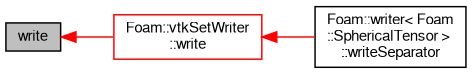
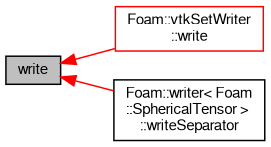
edge "Foam::writer< Foam ::SphericalTensor > ::writeSeparator" -> "Foam::vtkSetWriter ::write": now "Foam::writer< Foam ::SphericalTensor > ::writeSeparator" -> "write"
